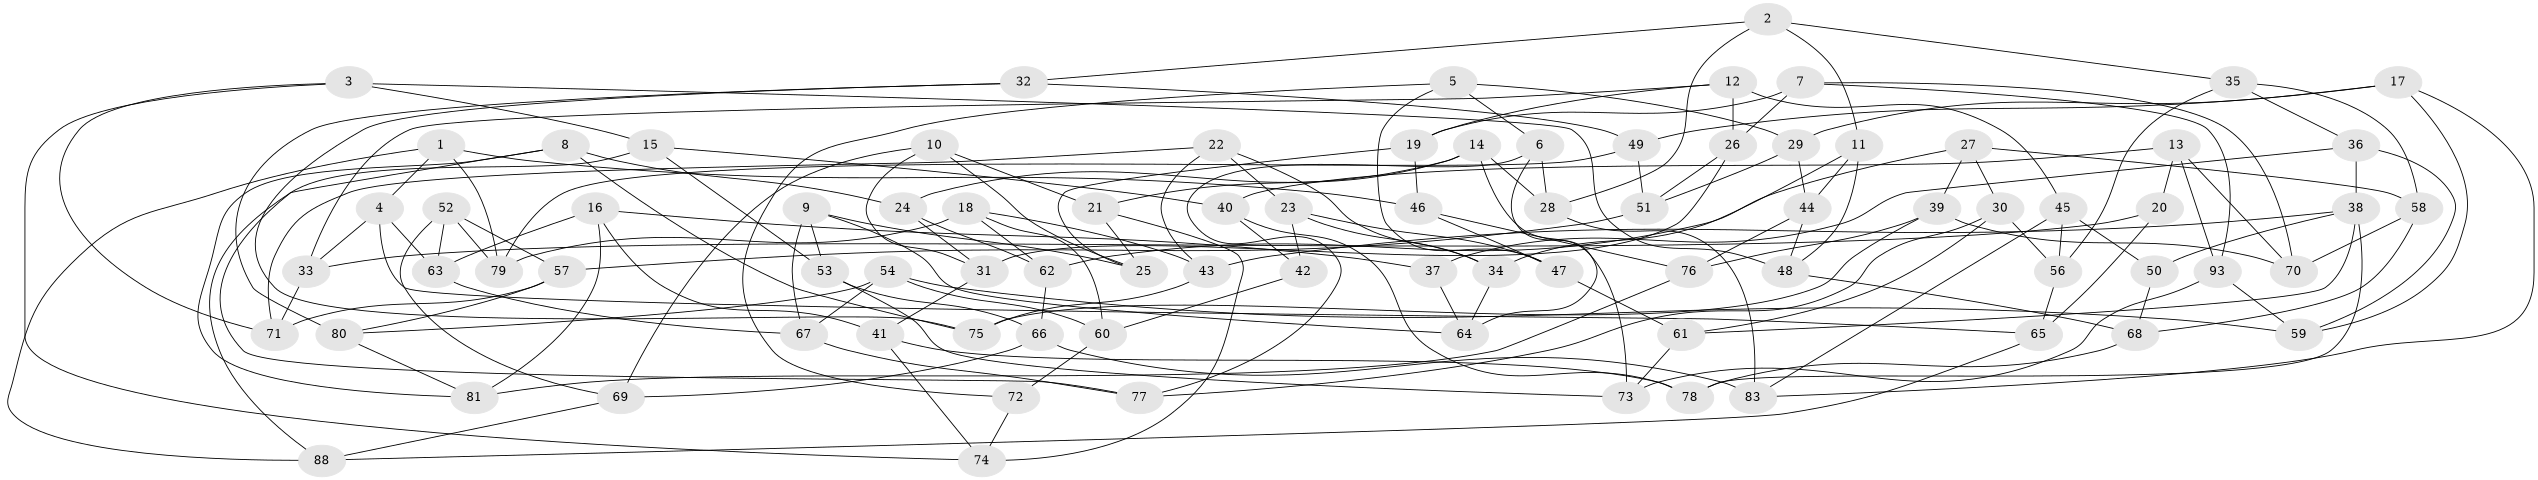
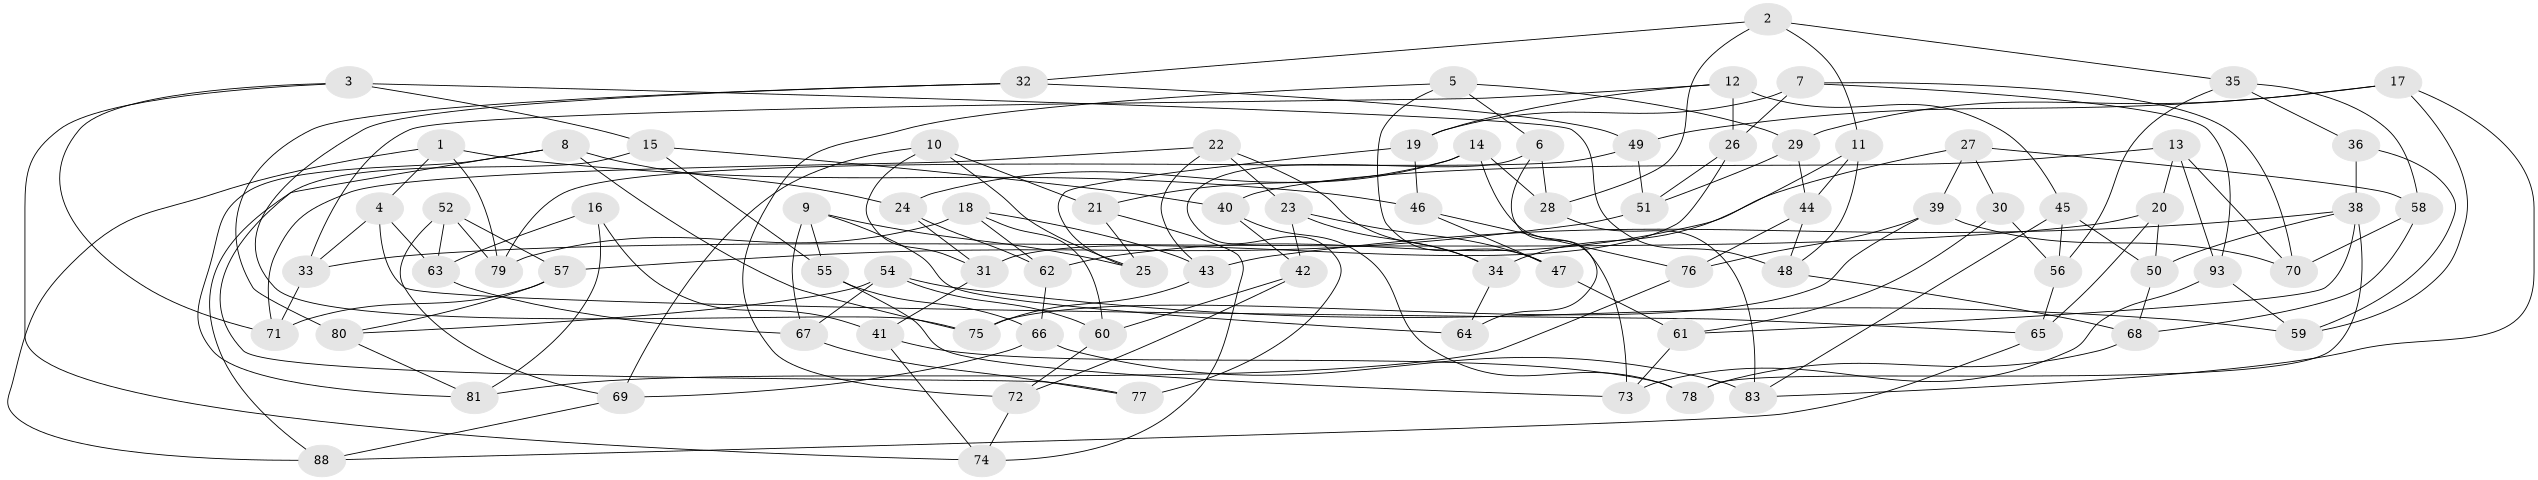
edge "20" -- "50": added
node "53": label "53" -> "55"
node "37": removed
edge "42" -- "72": added
edge "30" -- "77": removed
